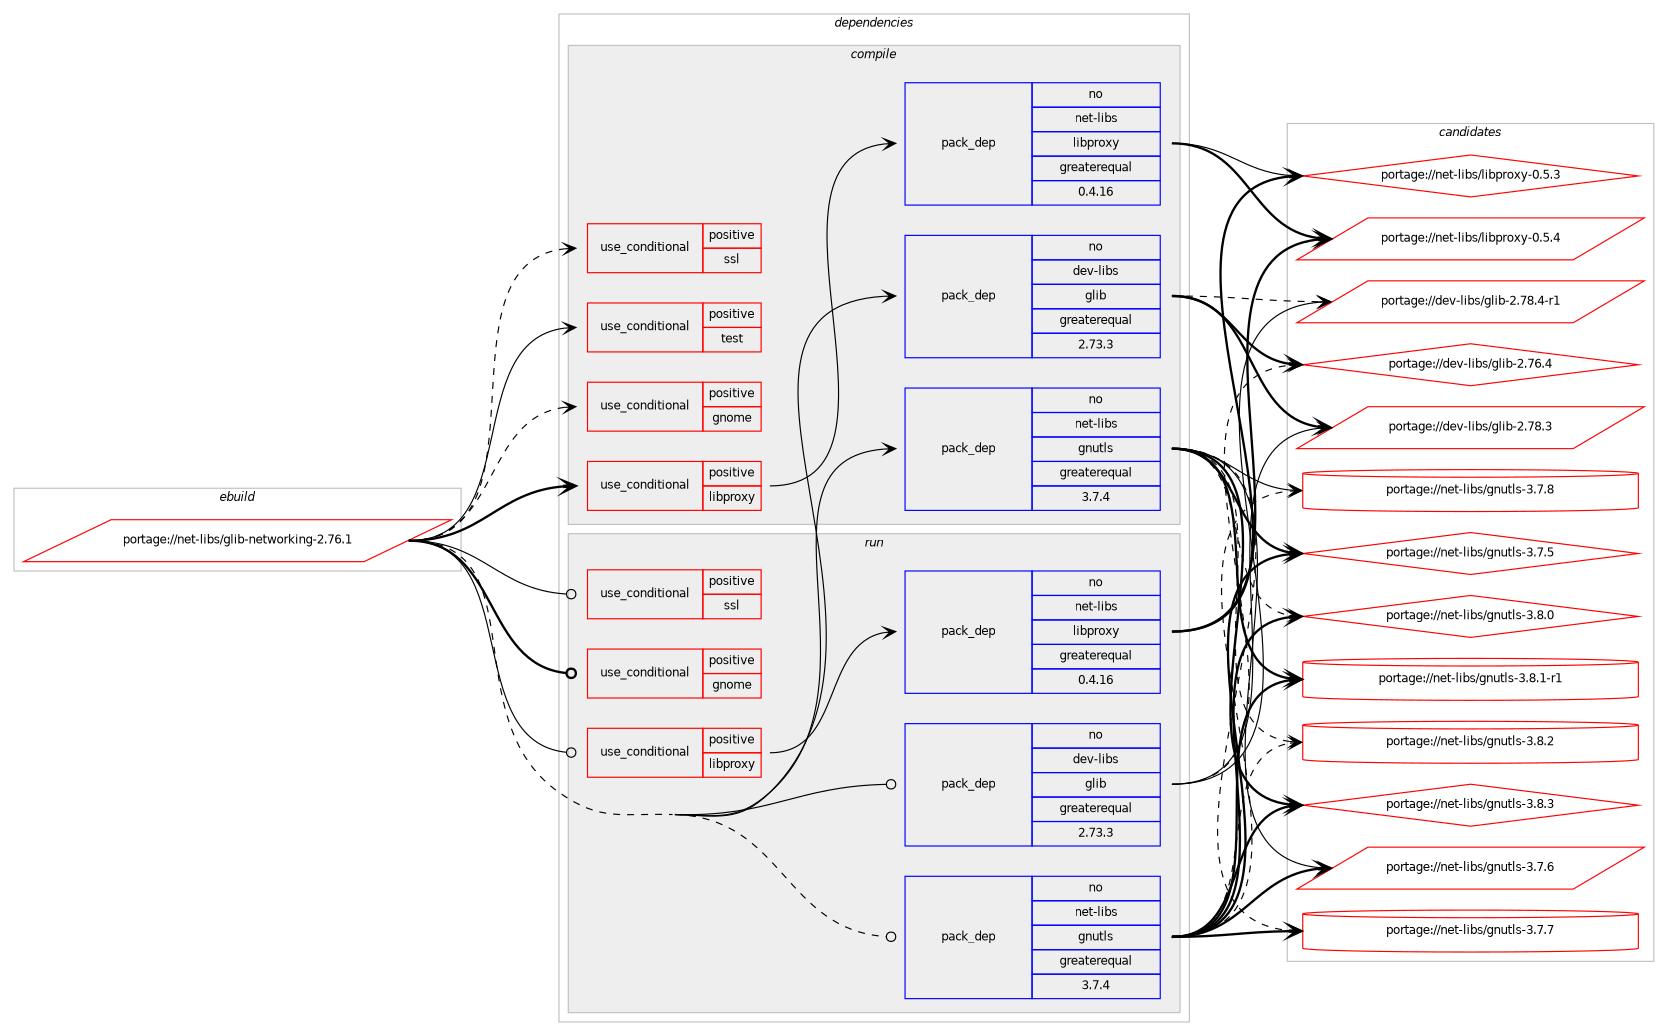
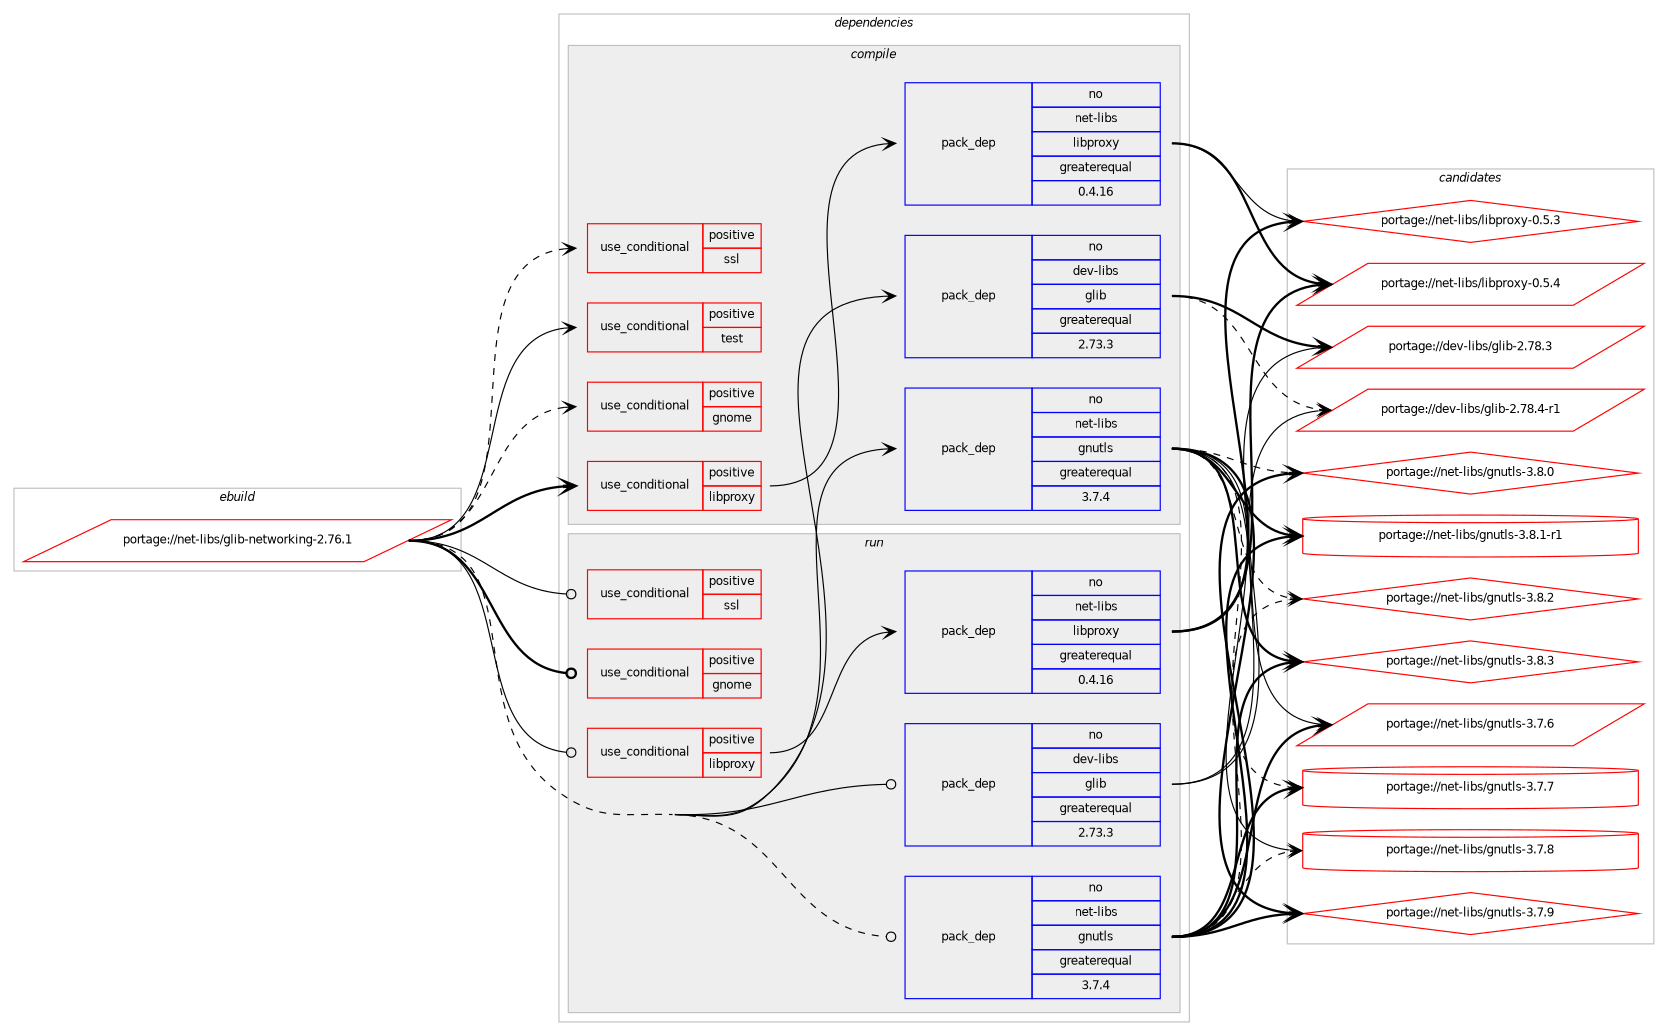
node "portage://dev-libs/glib-2.76.4": removed
node "portage://net-libs/gnutls-3.7.5": label "portage://net-libs/gnutls-3.7.5" -> "portage://net-libs/gnutls-3.7.9"
node "portage://net-libs/gnutls-3.8.2": shape cylinder -> diamond
